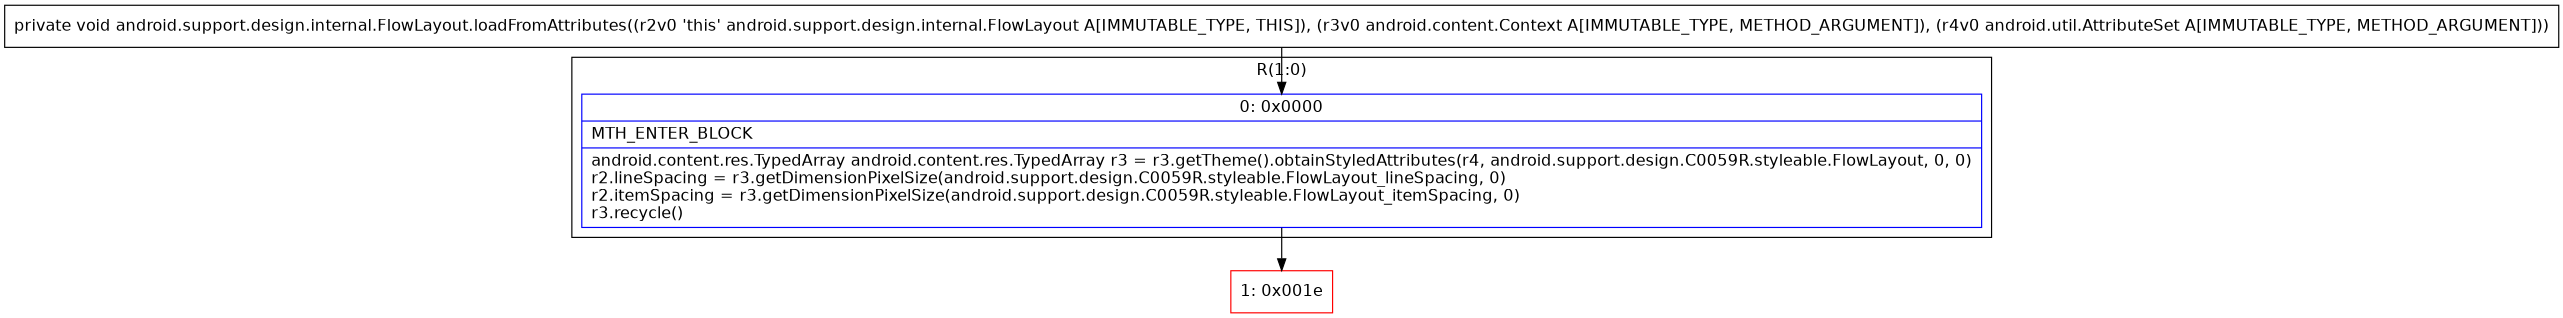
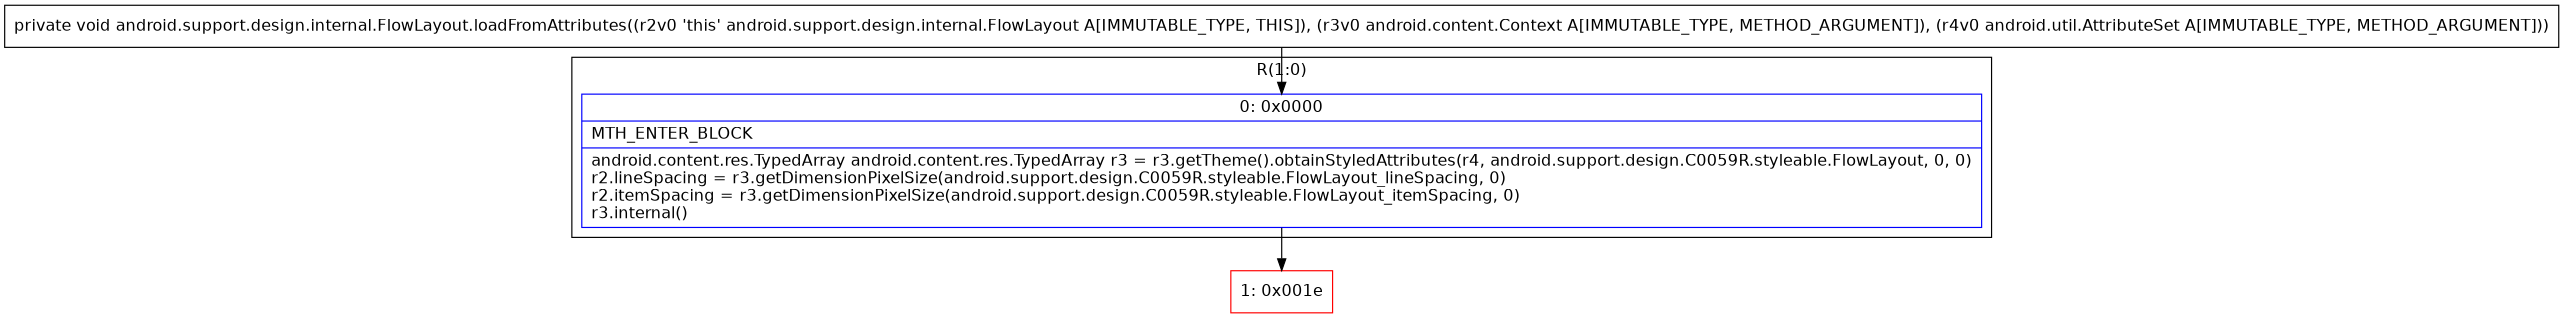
node "0: 0x0000": text "r3.recycle()" -> "r3.internal()"
